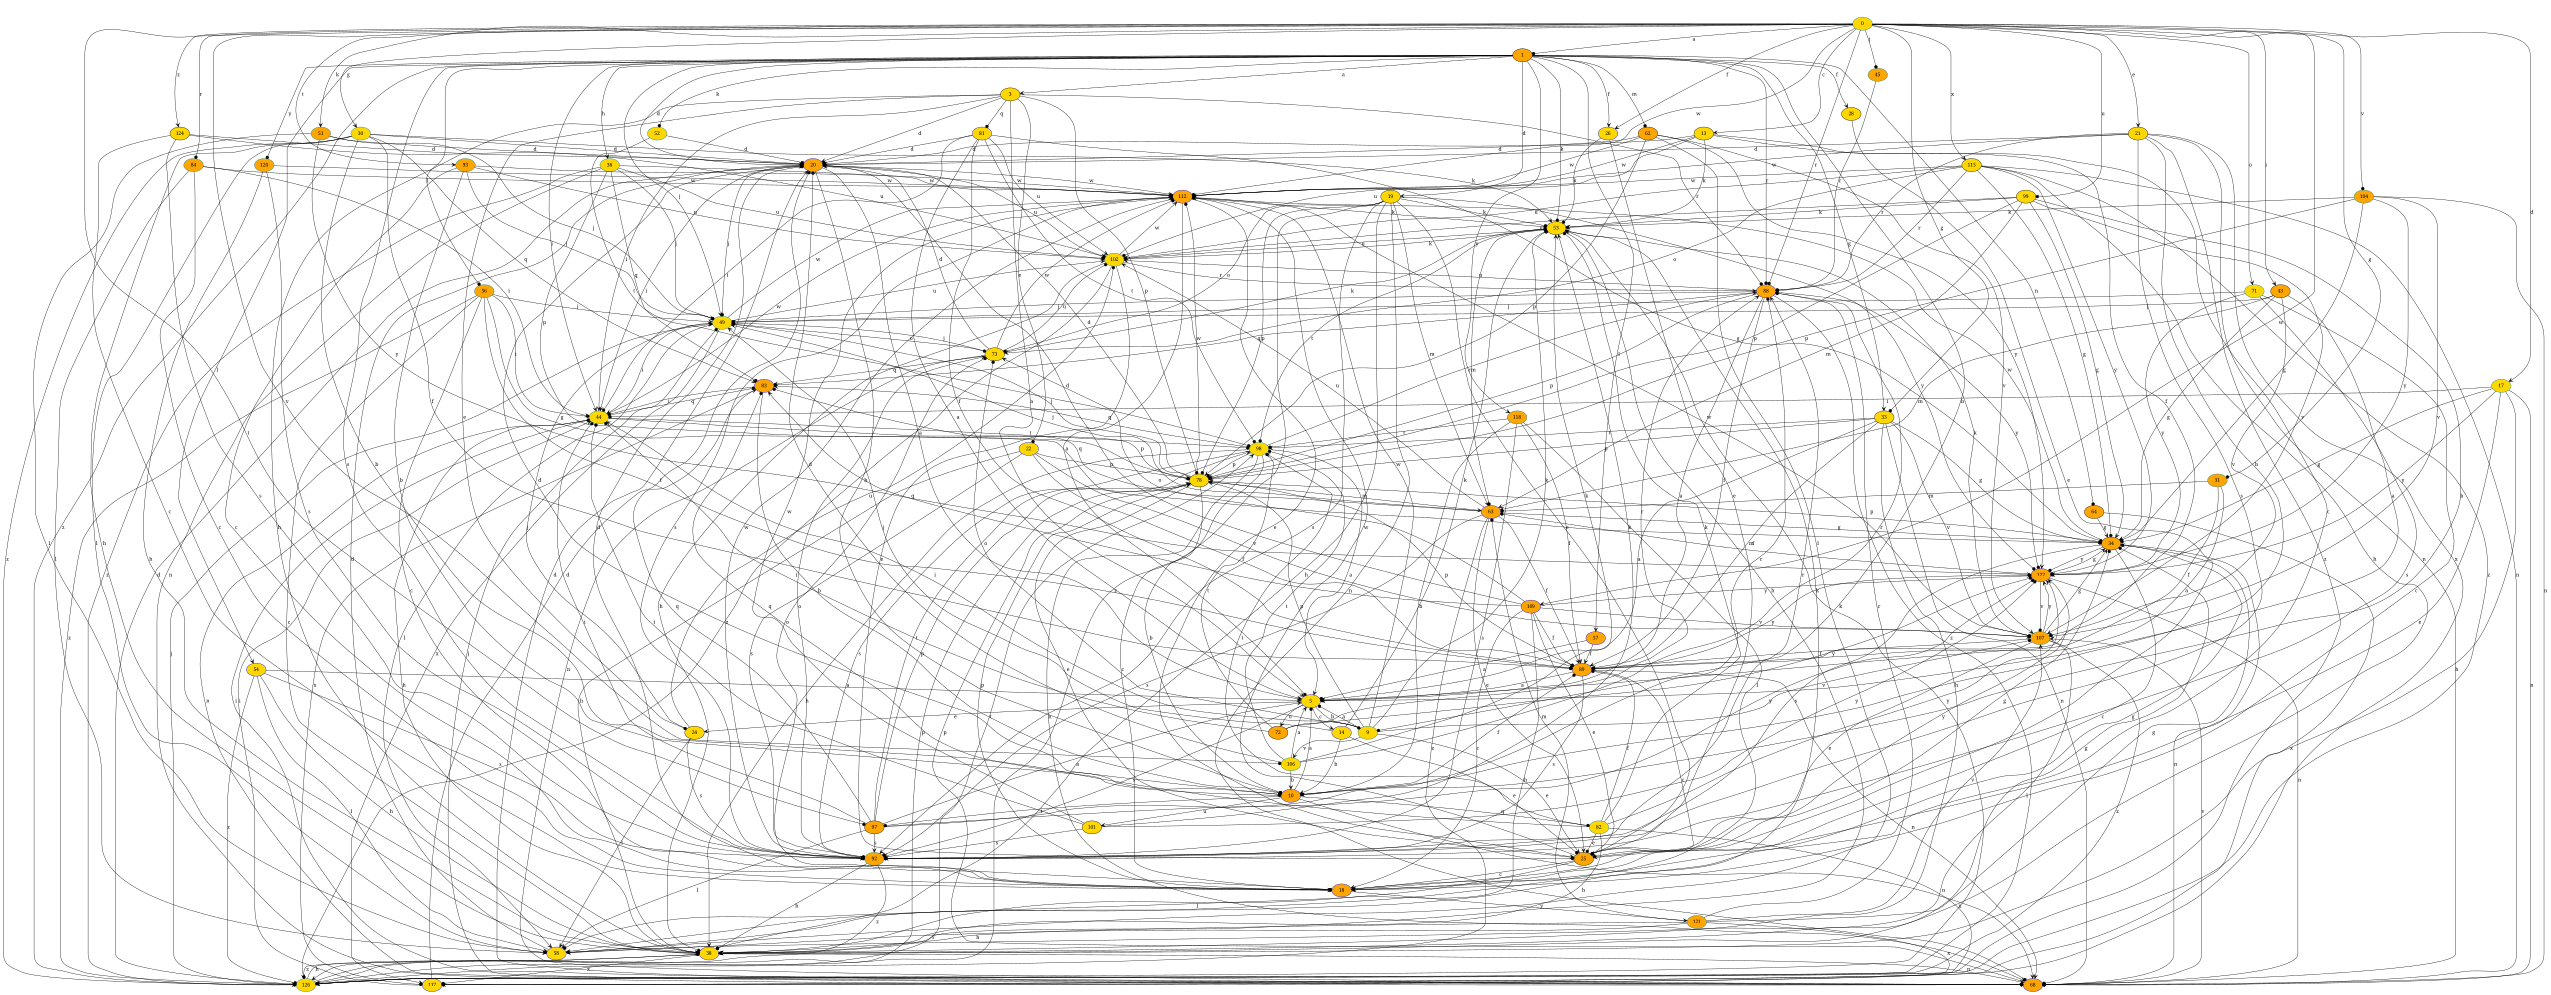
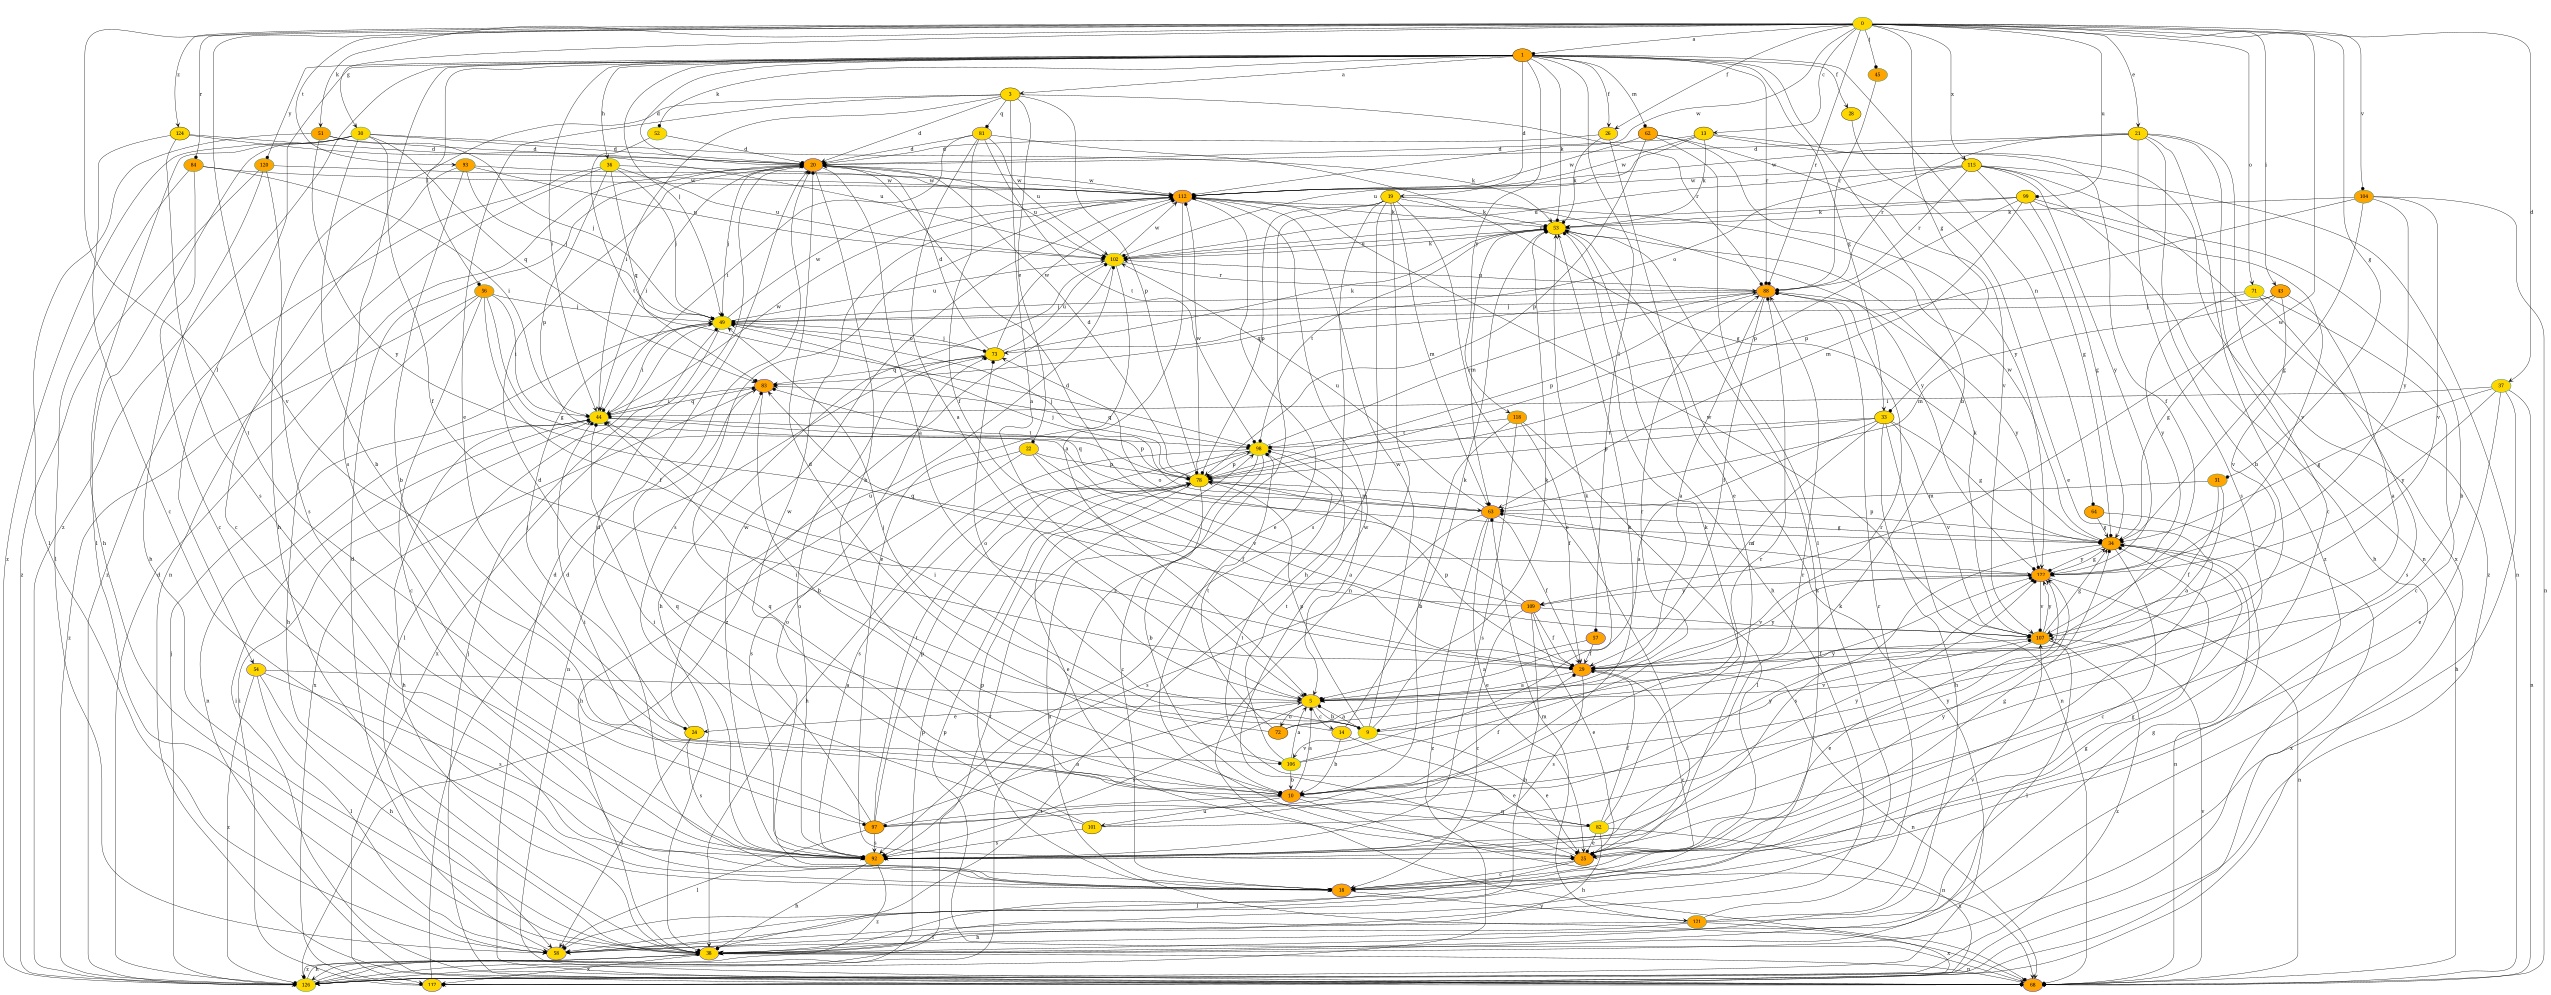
edge "62" -> "20": now "26" -> "20"
edge "19" -> "73": removed, label "o"
edge "1" -> "57": arrowhead vee -> dot
node "17": label "17" -> "37"
edge "109" -> "122": reversed
edge "56" -> "38": label "c" -> "h"
node "89": label "89" -> "29"
edge "88" -> "126": now "120" -> "126"
edge "38" -> "117": arrowhead dot -> vee
